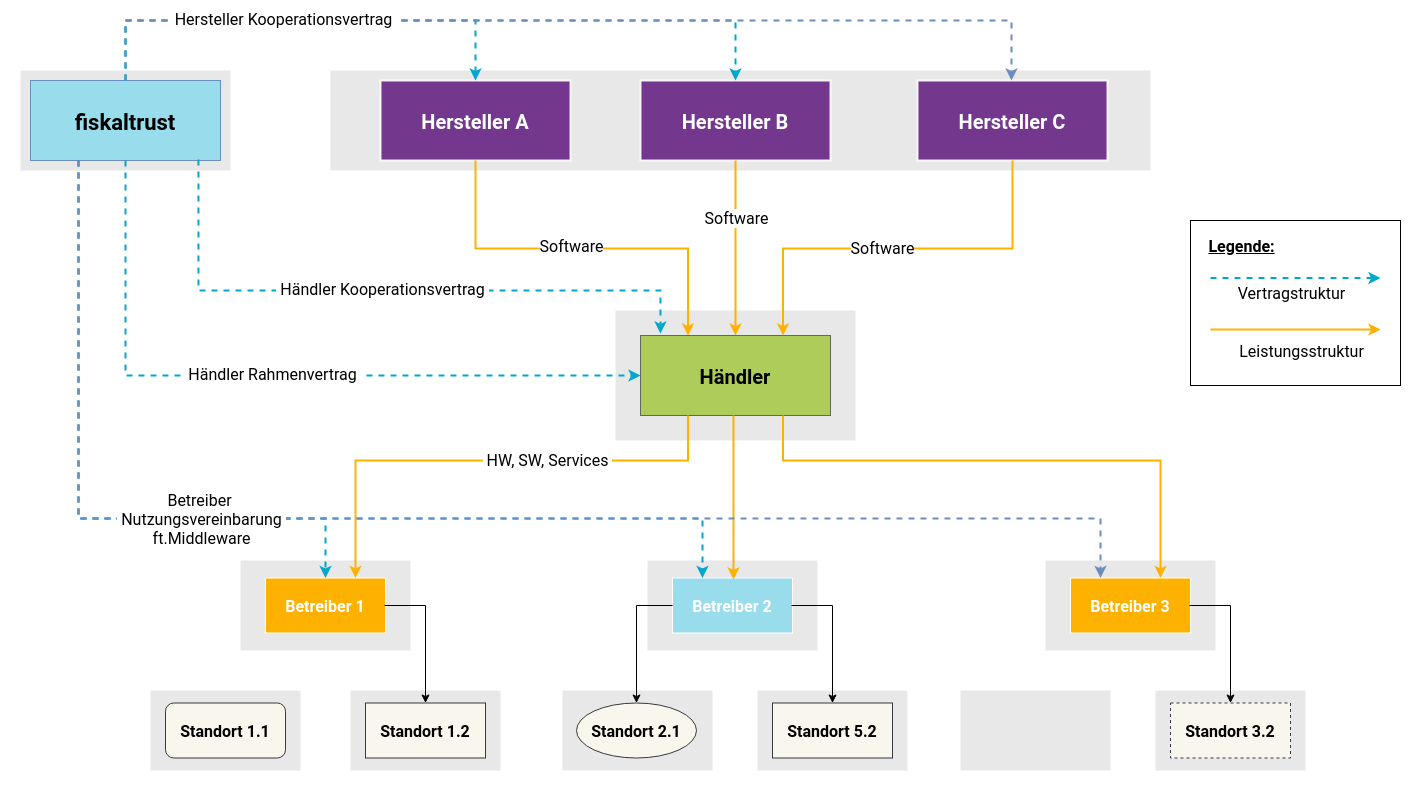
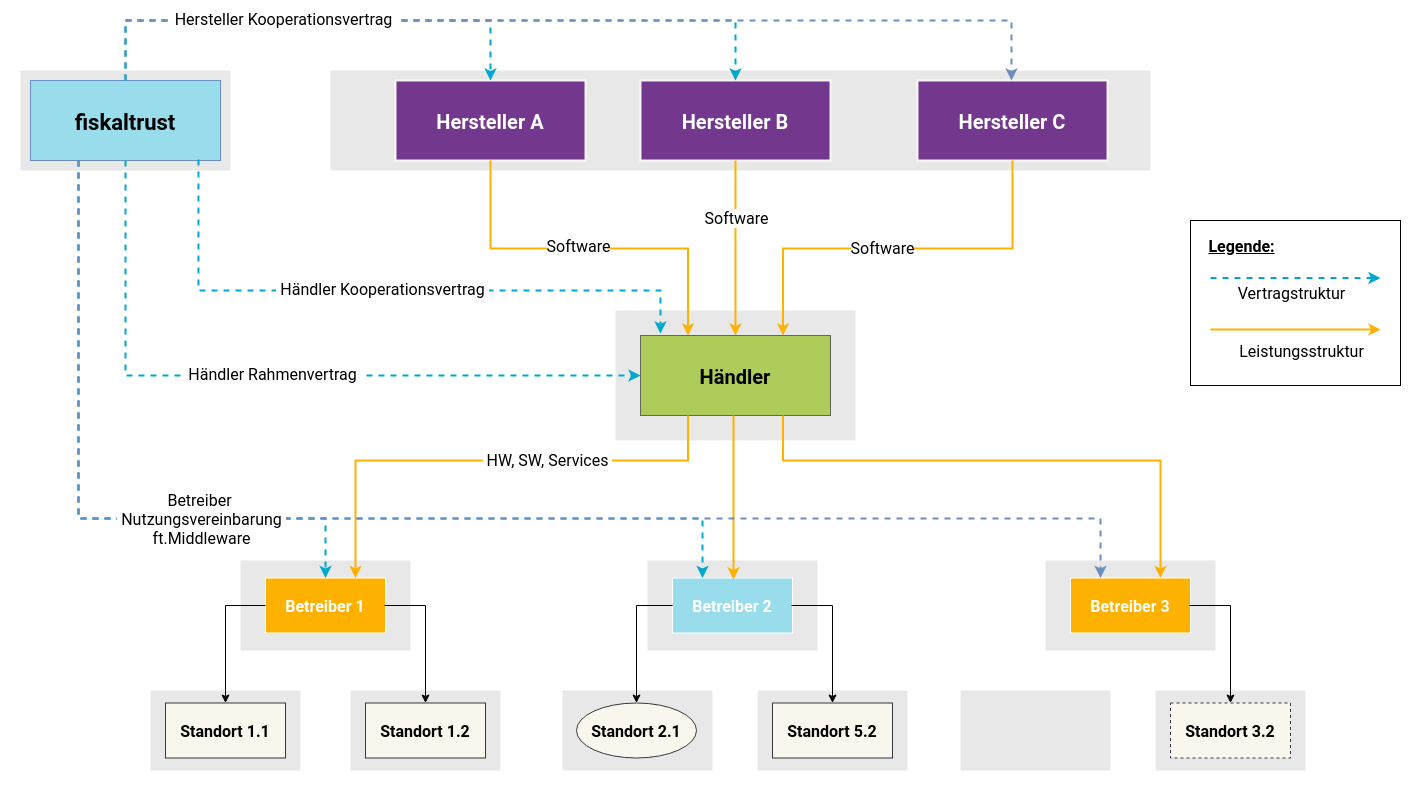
node "Hersteller A": moved (476, 121) -> (491, 121)
edge "Betreiber 1" -> "Standort 1.1": added
node "Standort 1.1": shape rounded rectangle -> rectangle
